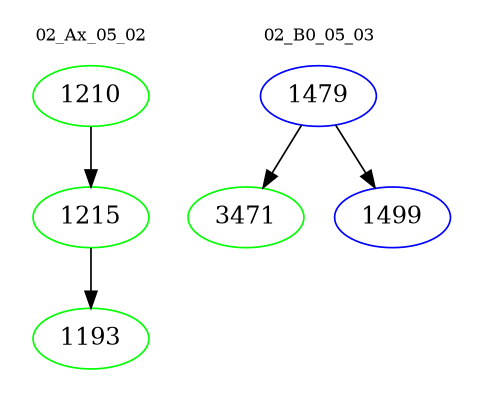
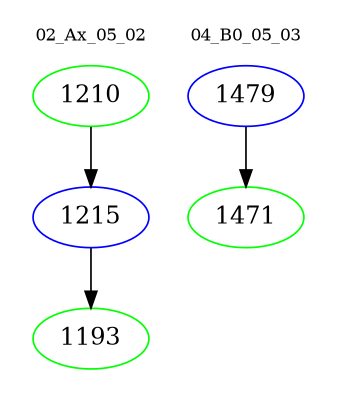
cluster "02_B0_05_03": label "02_B0_05_03" -> "04_B0_05_03"
node "1215": color green -> blue
node "3471": label "3471" -> "1471"
node "1499": removed
